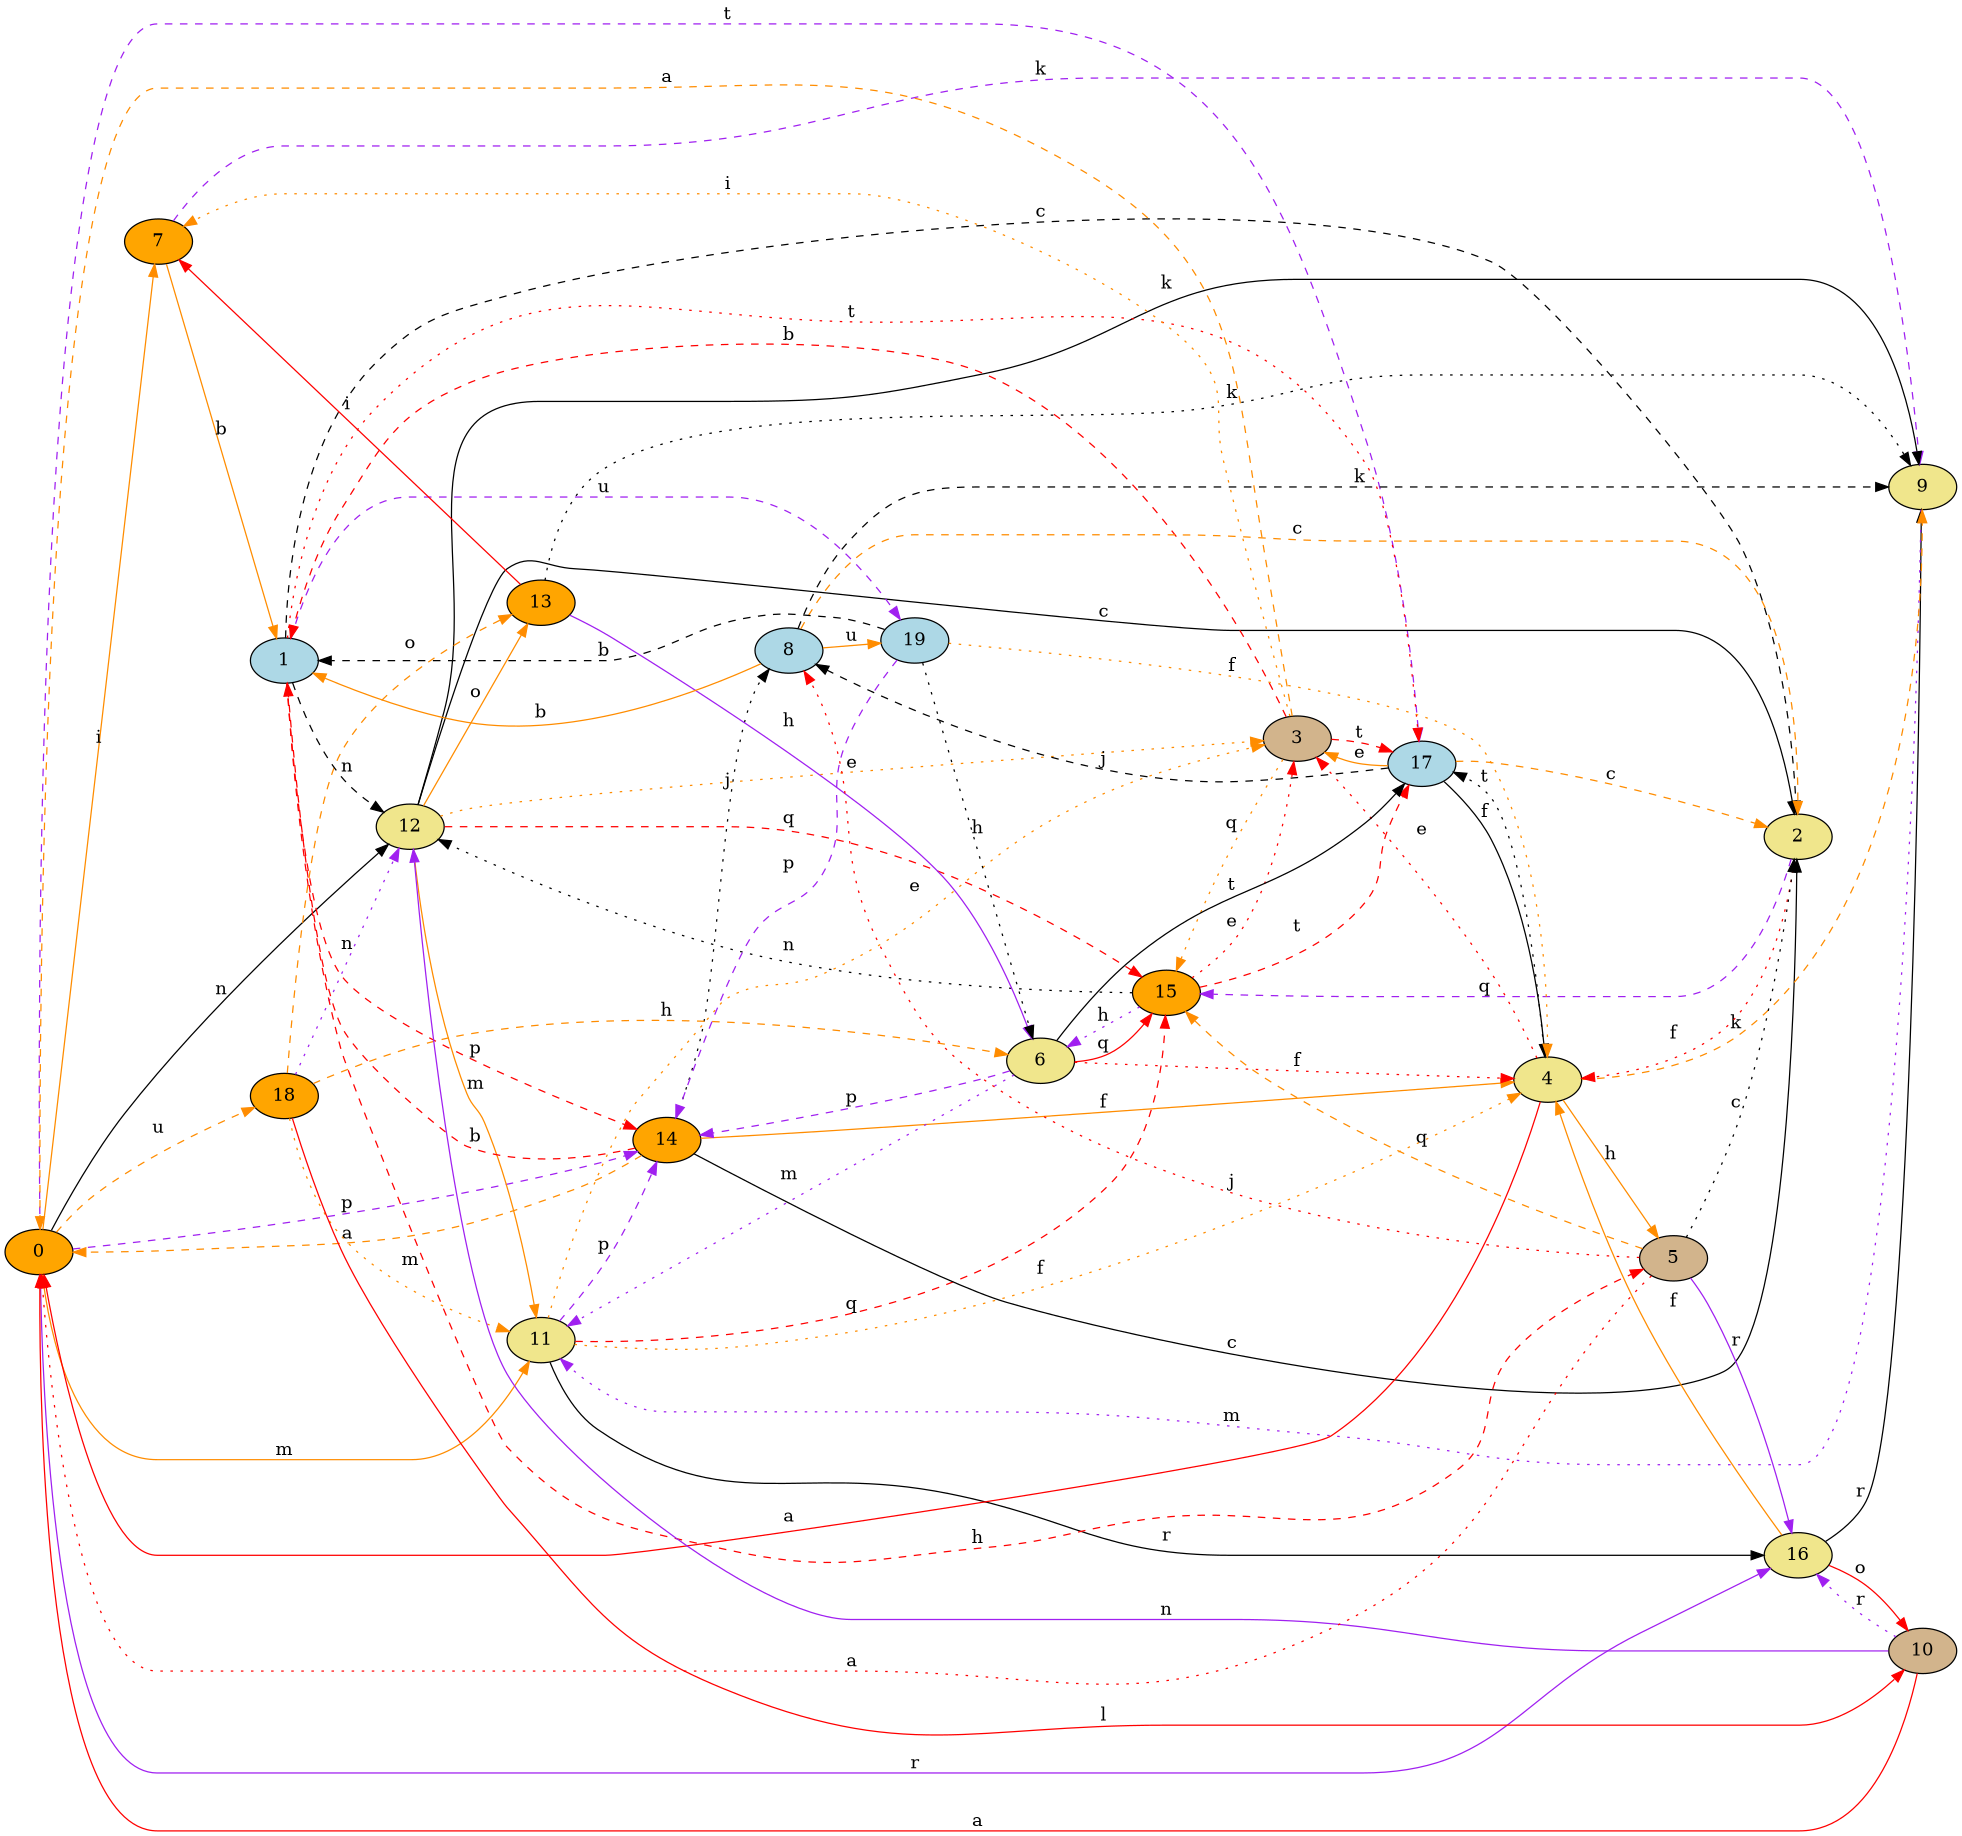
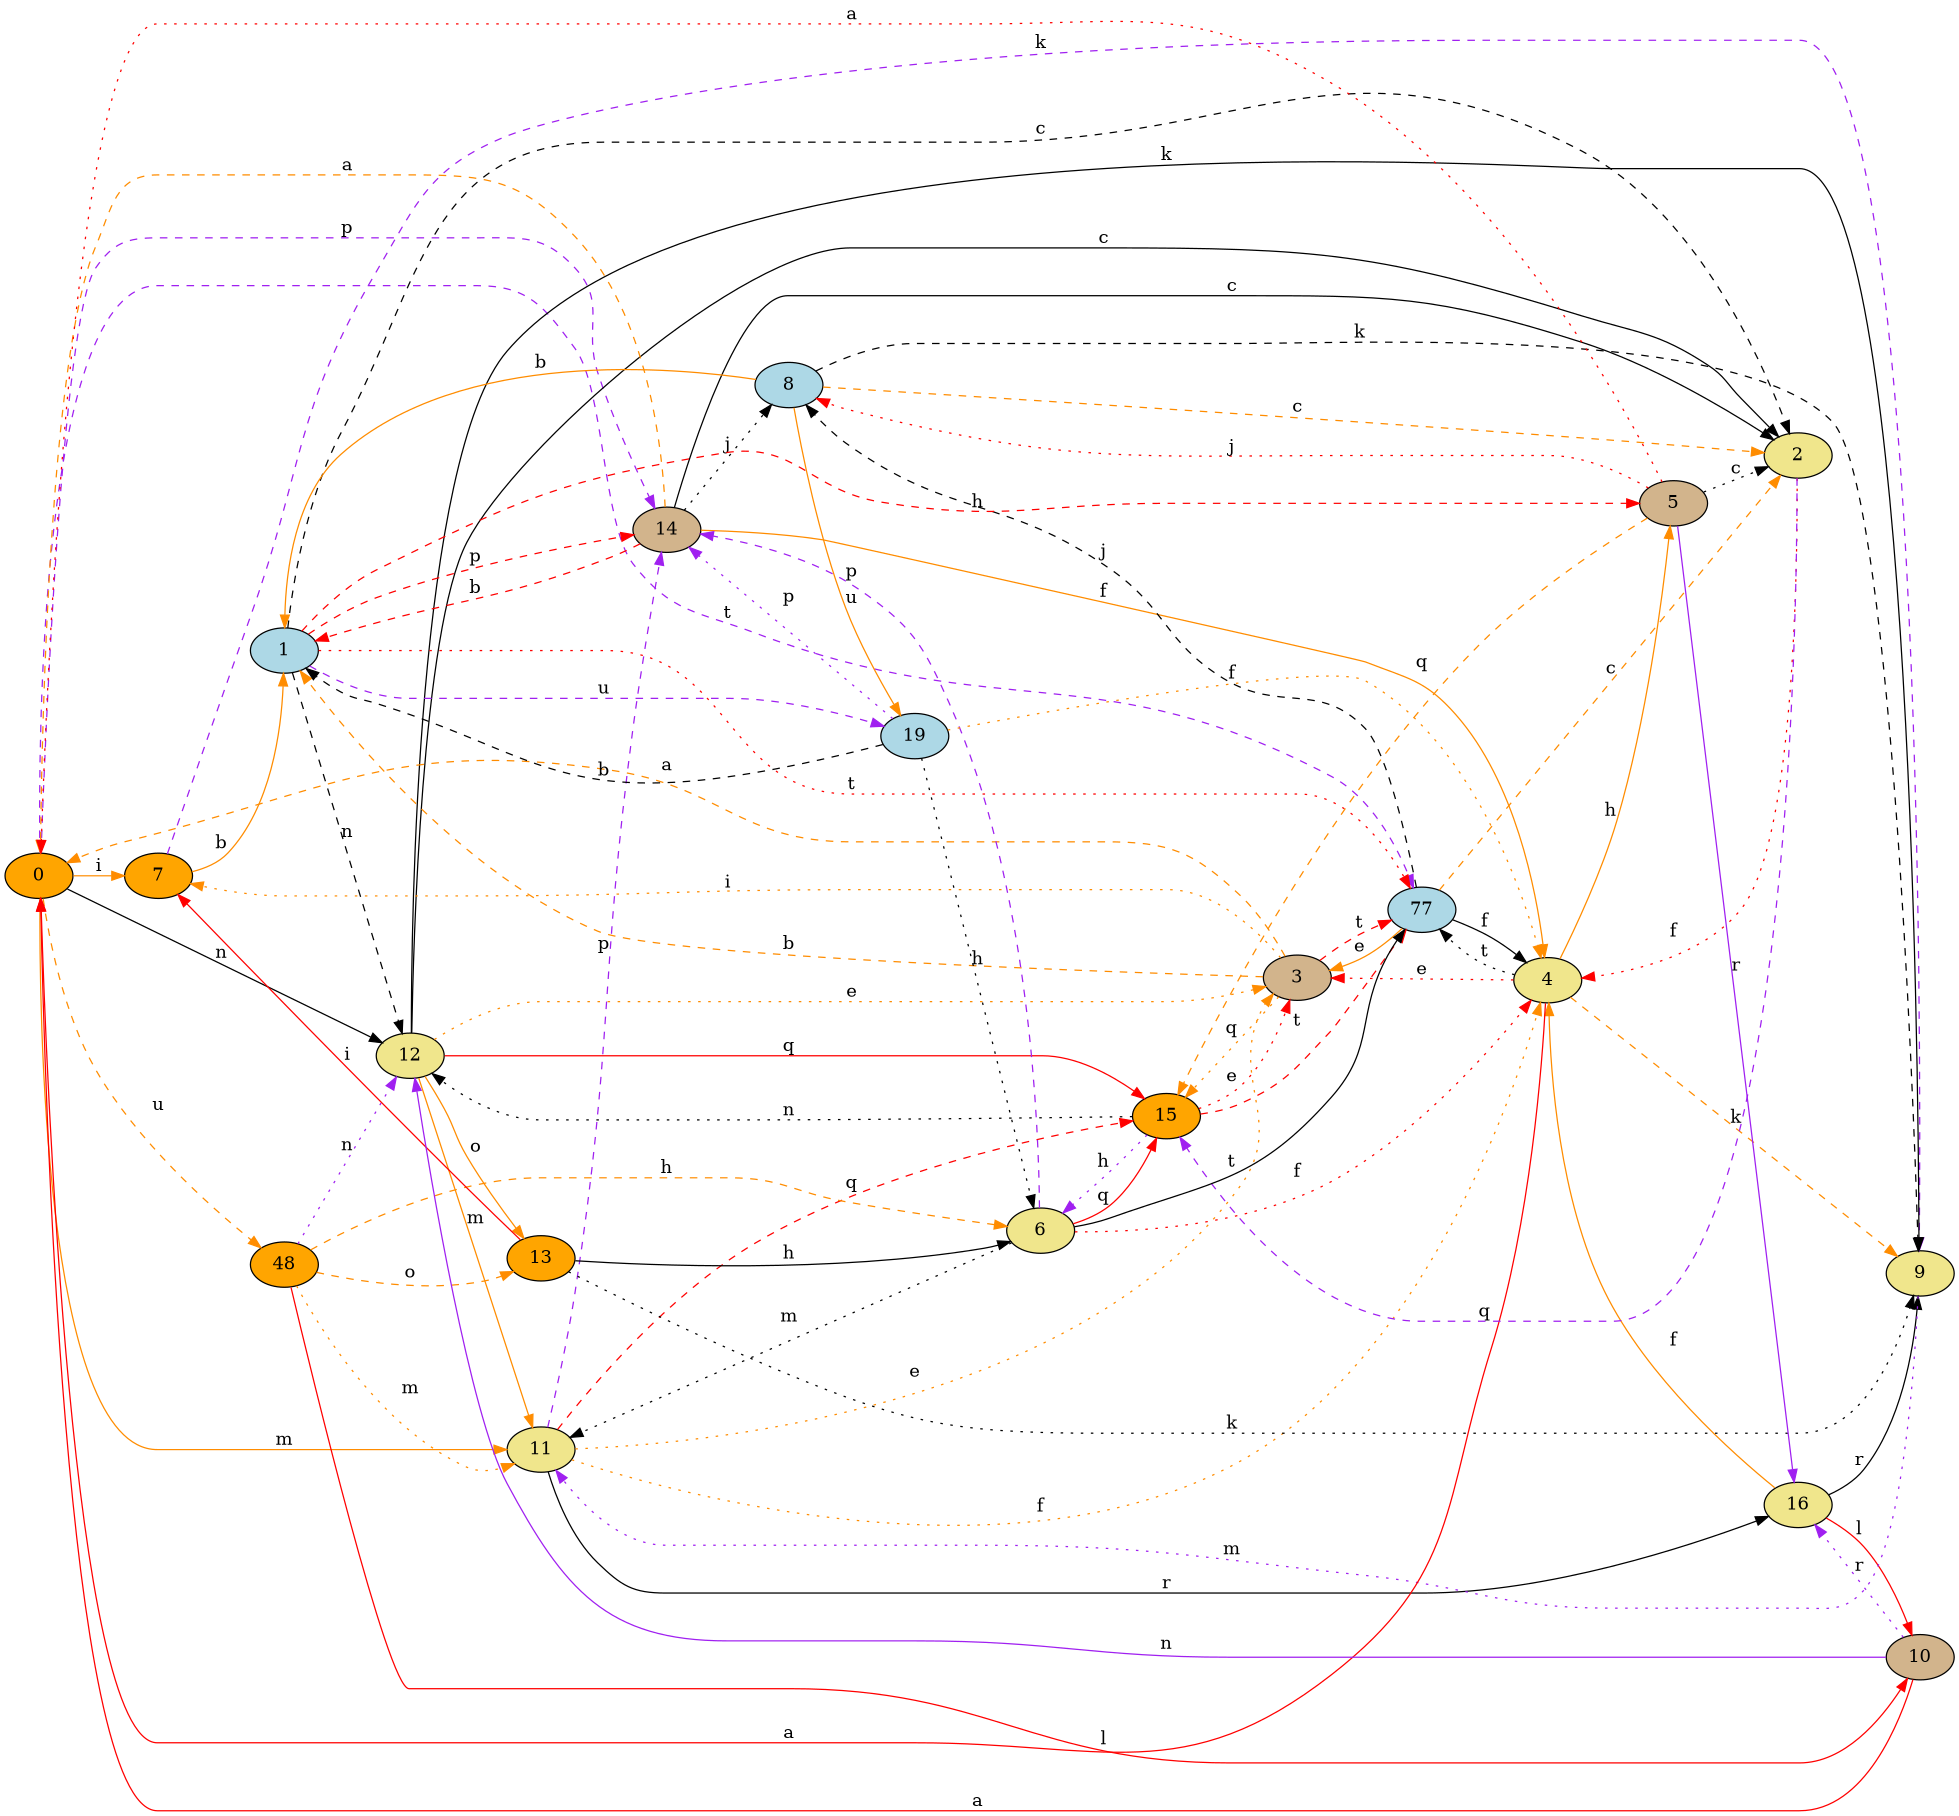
edge "3" -> "1": color red -> darkorange
node "17": label "17" -> "77"
edge "13" -> "6": color purple -> black
edge "12" -> "15": style dashed -> solid
edge "19" -> "14": style dashed -> dotted
node "18": label "18" -> "48"
node "14": fillcolor orange -> tan
edge "6" -> "11": color purple -> black
edge "16" -> "10": label "o" -> "l"
edge "0" -> "16": removed, label "r"
